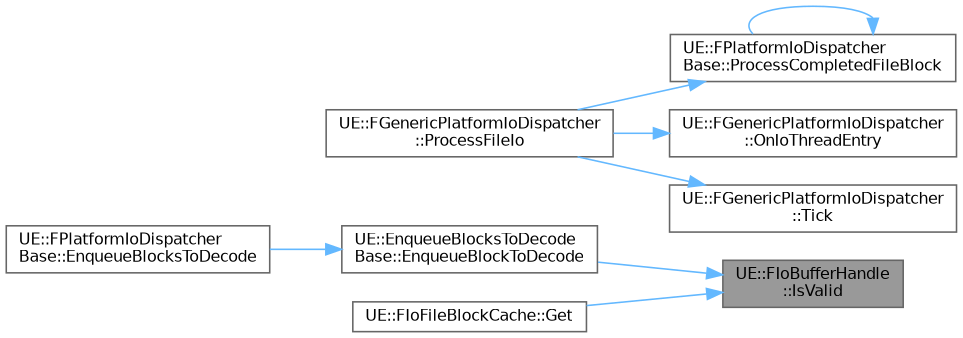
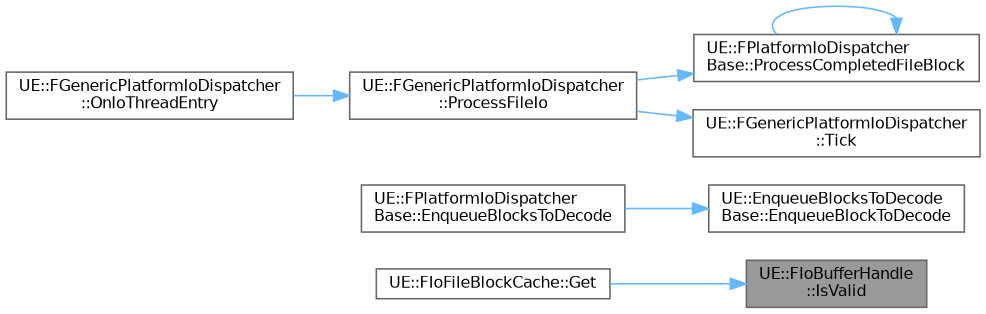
edge "UE::FGenericPlatformIoDispatcher ::ProcessFileIo" -> "UE::FGenericPlatformIoDispatcher ::OnIoThreadEntry": reversed
edge "UE::EnqueueBlocksToDecode Base::EnqueueBlockToDecode" -> "UE::FIoBufferHandle ::IsValid": removed
